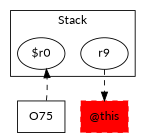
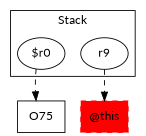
edge "O75" -> "$r0": reversed
